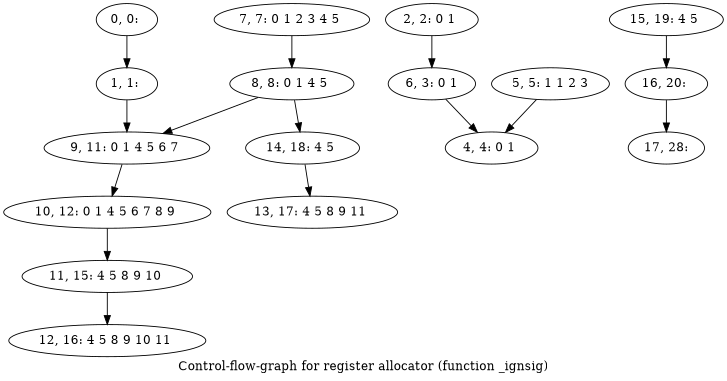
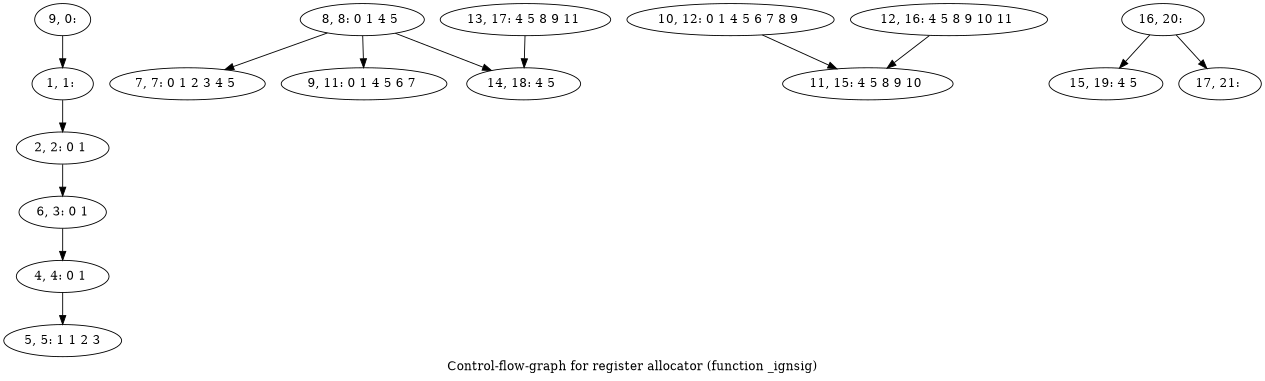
node "0, 0:": label "0, 0:" -> "9, 0:"
edge "7, 7: 0 1 2 3 4 5" -> "8, 8: 0 1 4 5": reversed
edge "15, 19: 4 5" -> "16, 20:": reversed
edge "1, 1:" -> "9, 11: 0 1 4 5 6 7": now "1, 1:" -> "2, 2: 0 1"
edge "5, 5: 1 1 2 3" -> "4, 4: 0 1": reversed
node "17, 28:": label "17, 28:" -> "17, 21:"
edge "9, 11: 0 1 4 5 6 7" -> "10, 12: 0 1 4 5 6 7 8 9": removed
edge "14, 18: 4 5" -> "13, 17: 4 5 8 9 11": reversed
edge "11, 15: 4 5 8 9 10" -> "12, 16: 4 5 8 9 10 11": reversed
